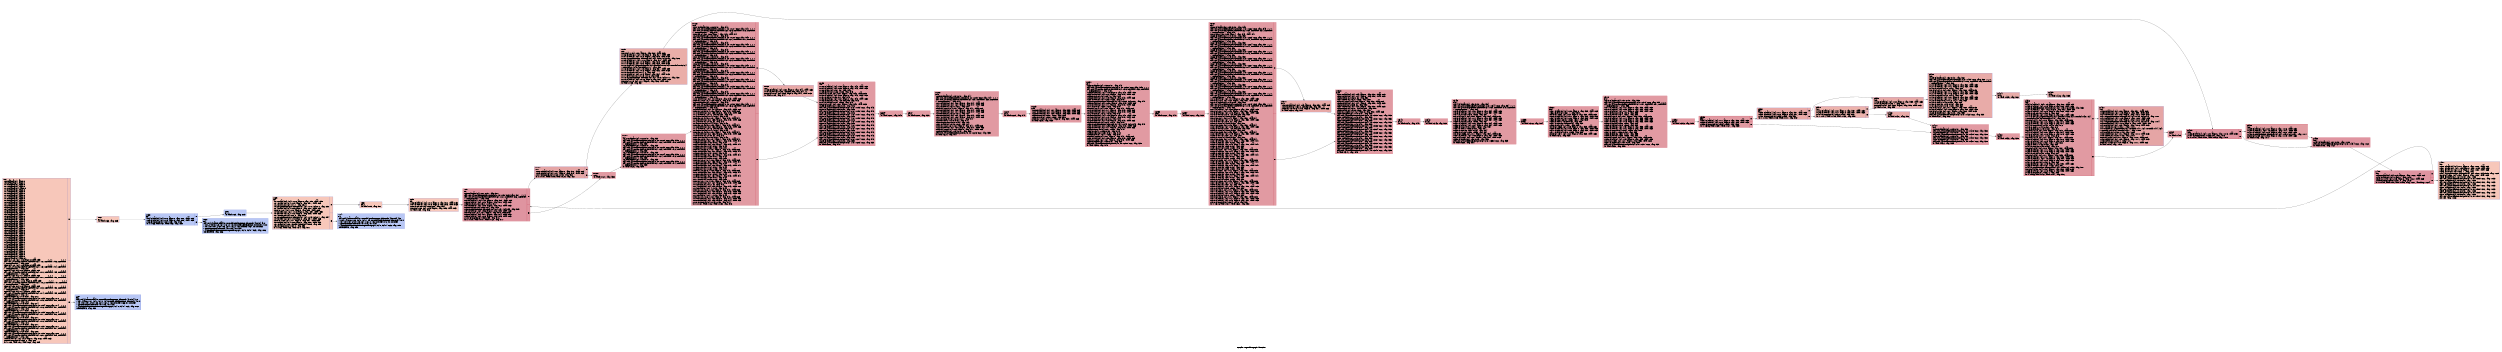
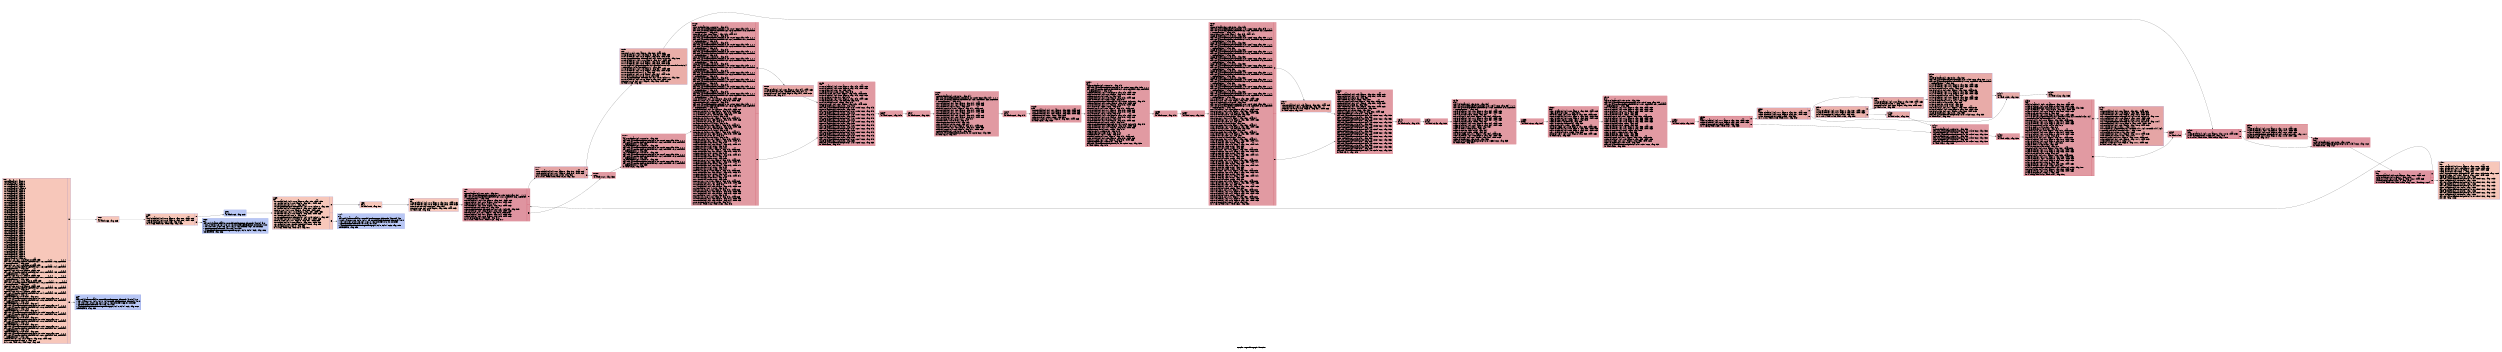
edge "%397:" -> "%401:": now "%397:" -> "%424:"
node "%63:": fillcolor #5f7fe870 -> #ec7f6370
